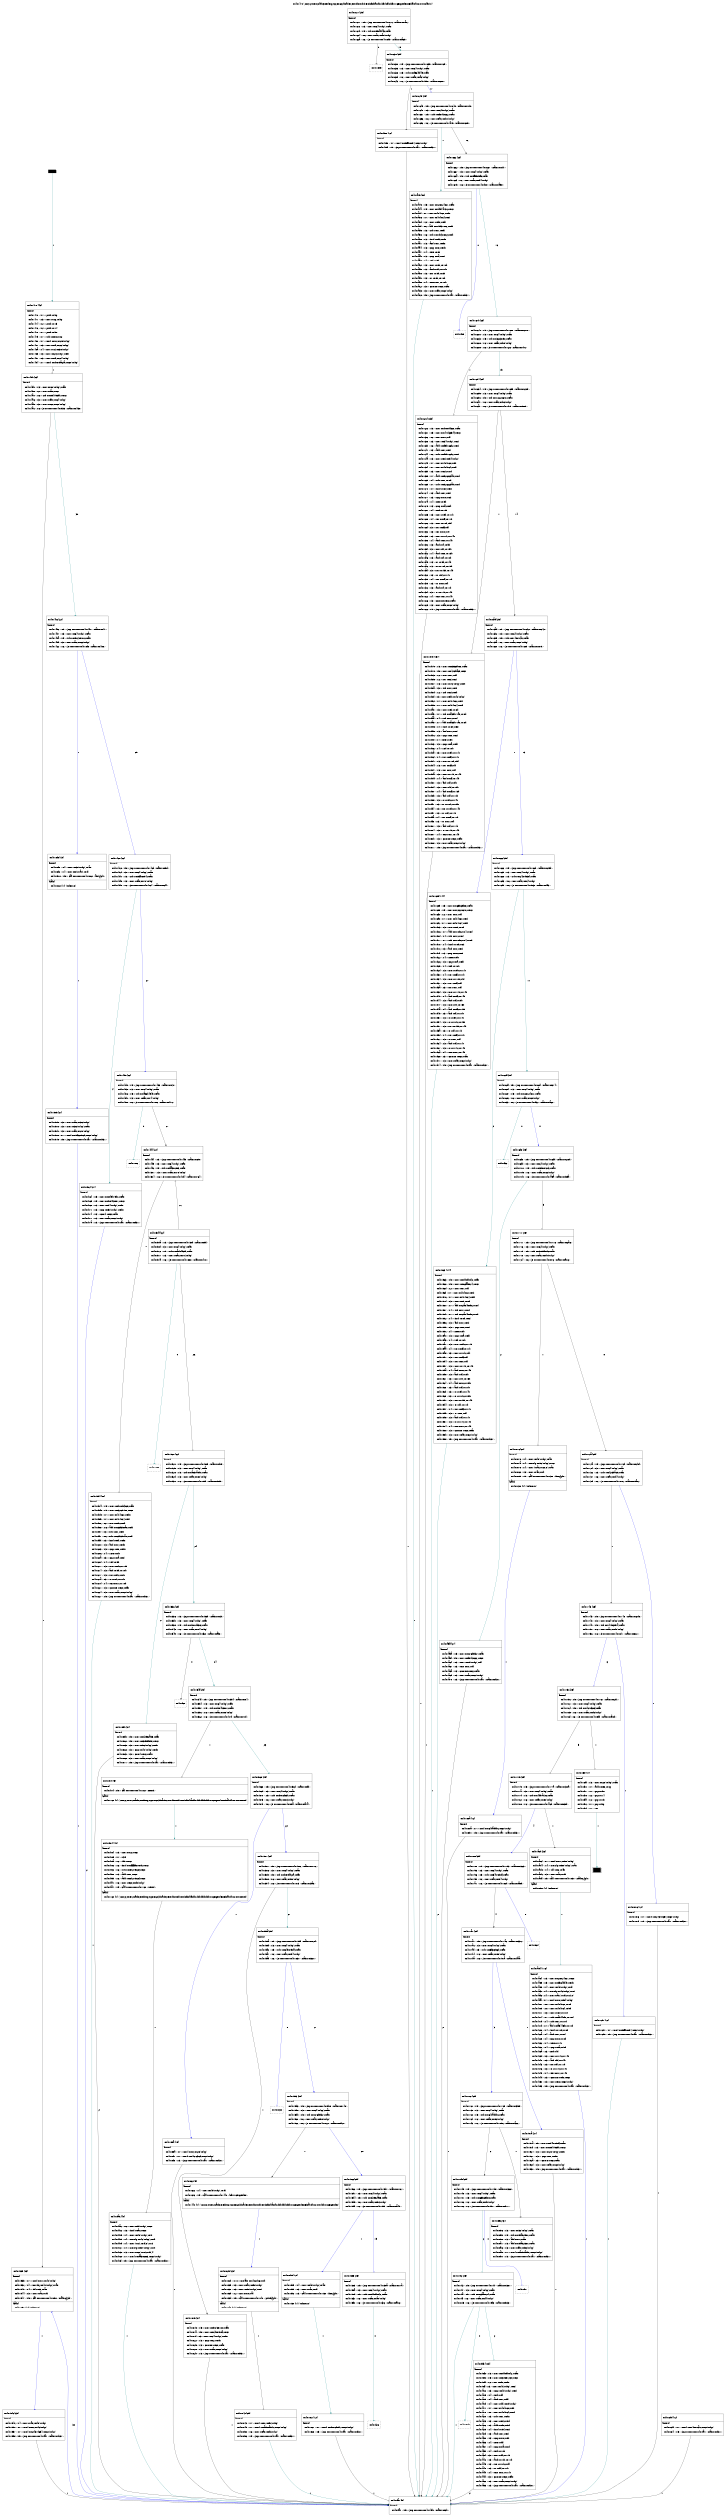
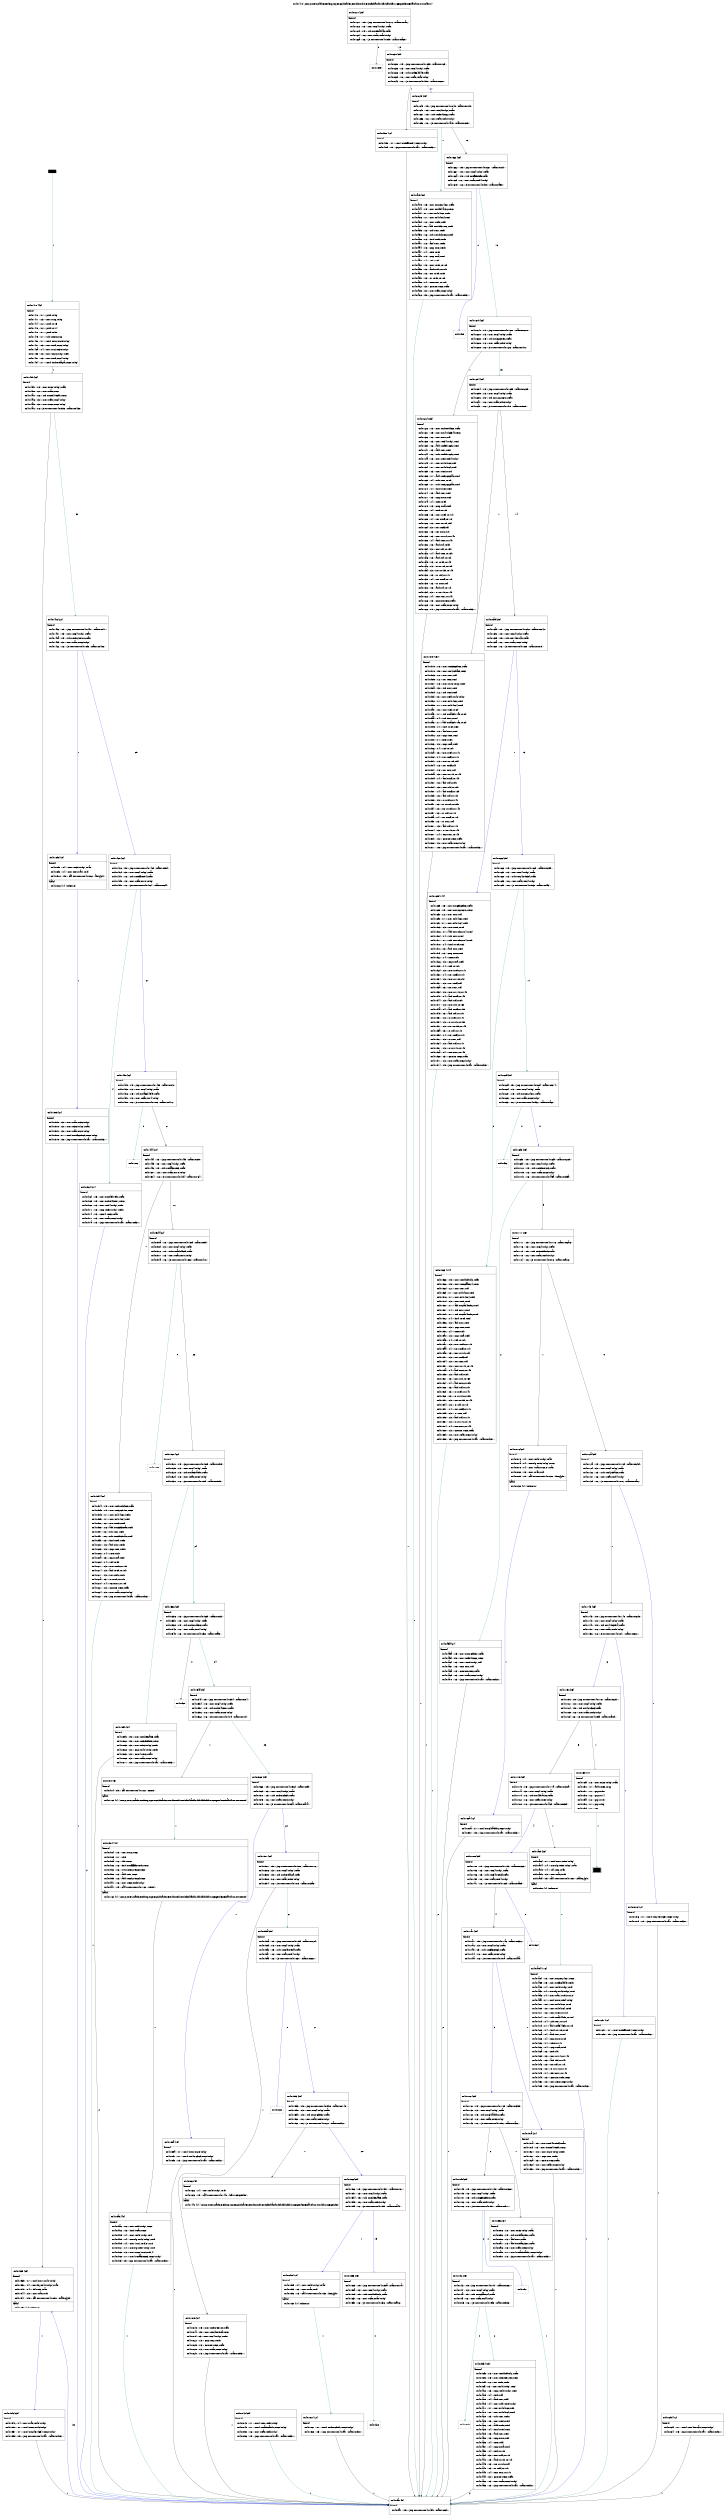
edge "0x40150a [22]" -> "0x4014f4 [22]": reversed
node "0x401e2b [23]": removed
edge "0x4017f2 [25]" -> "0x401fa1 [5]": now "0x401e96 [31]" -> "0x401fa1 [5]"
